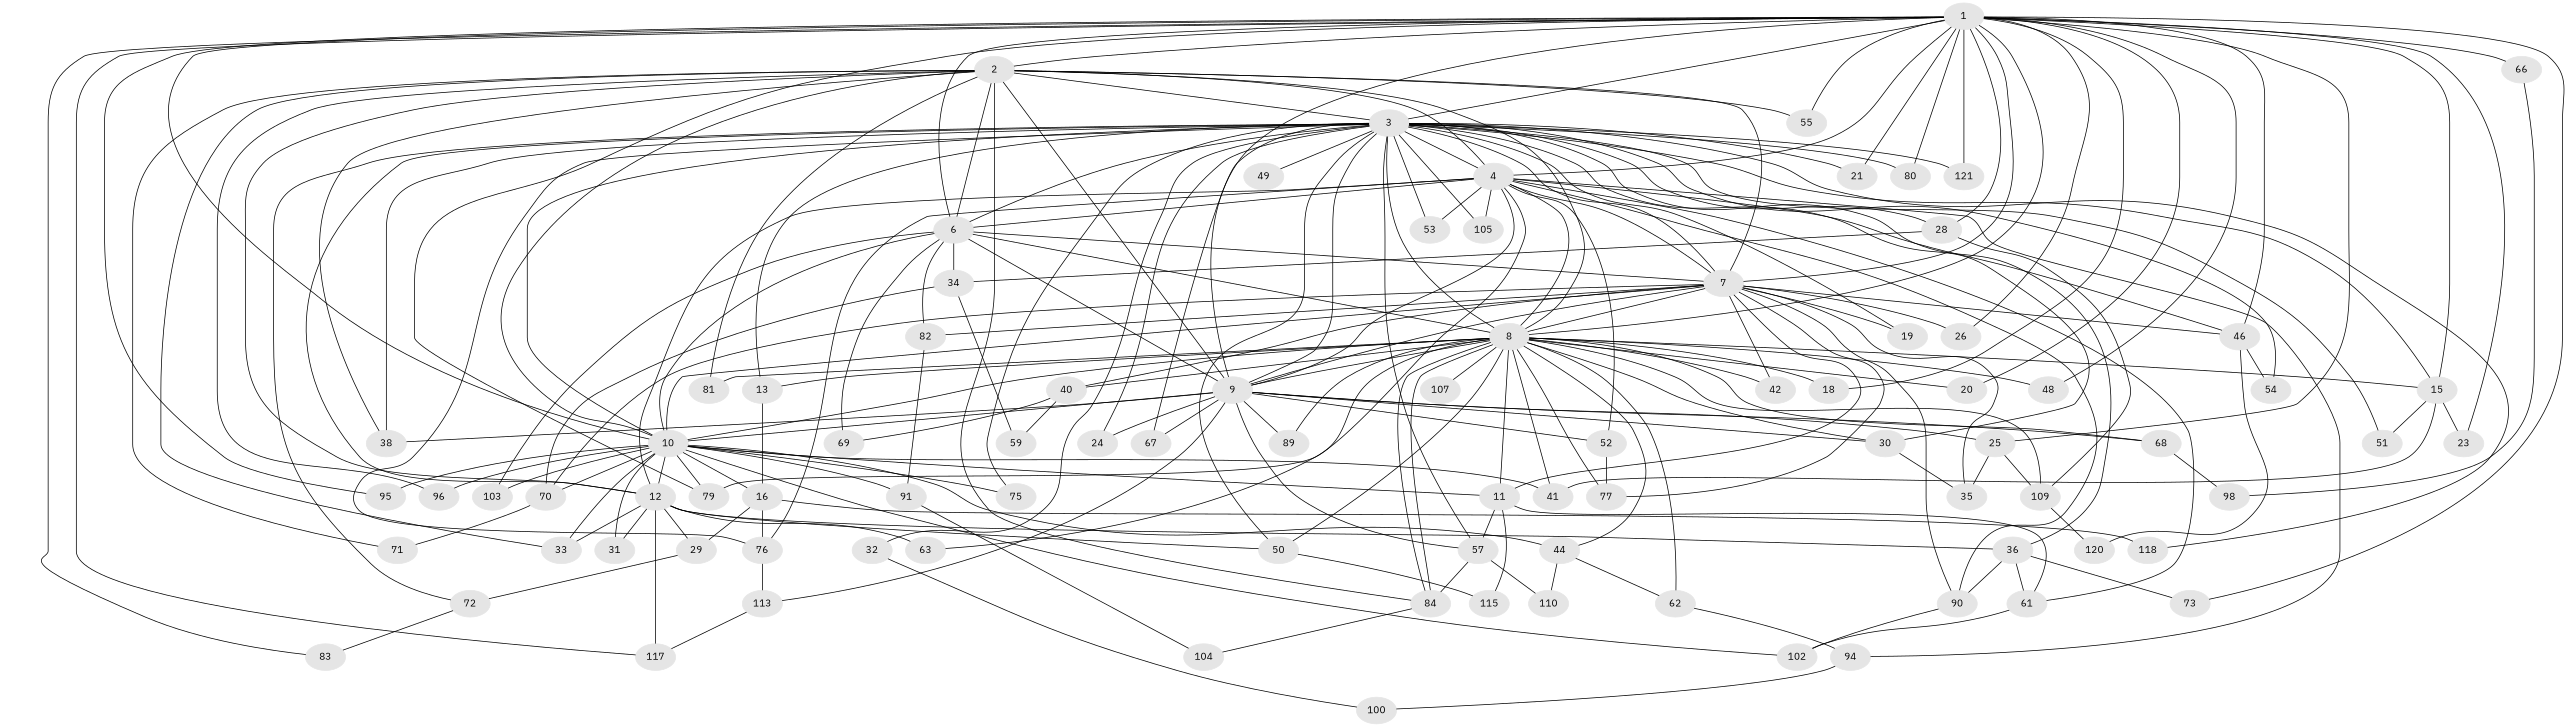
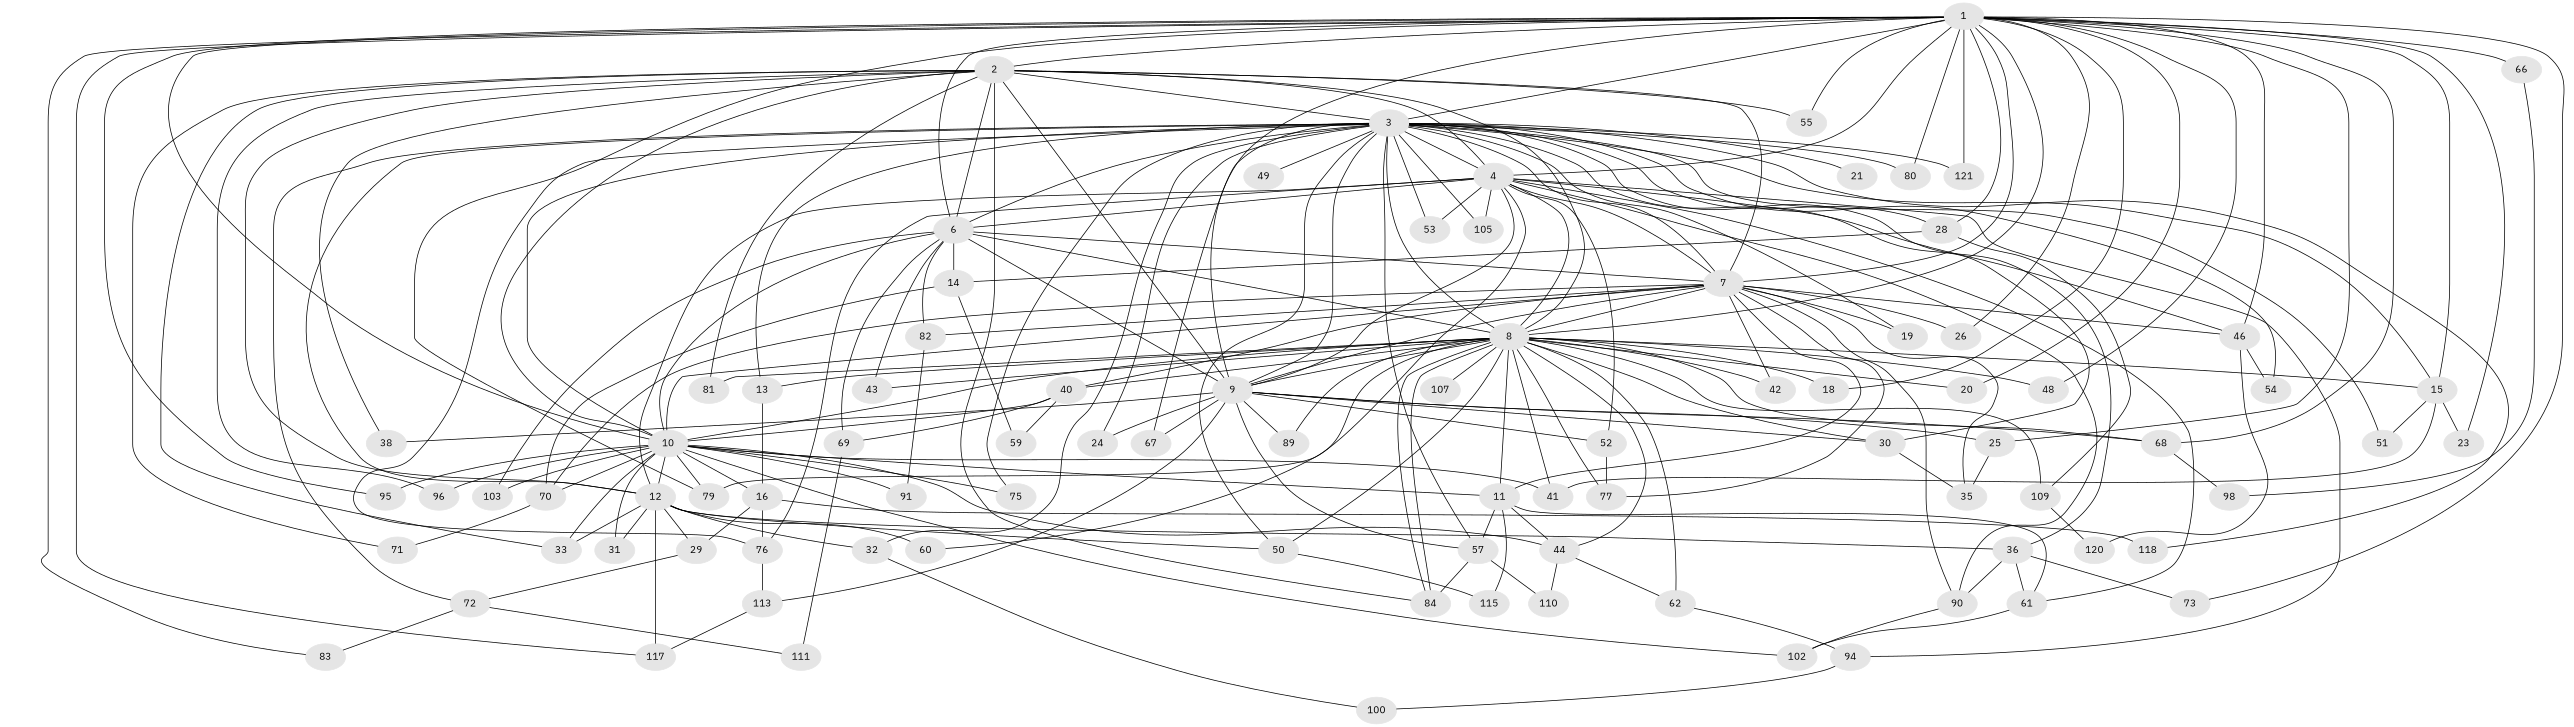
edge "1" -- "21": now "1" -- "68"
edge "3" -- "38": removed
node "34": label "34" -> "14"
node "43": added
edge "9" -- "10": now "40" -- "10"
edge "25" -- "109": removed
edge "11" -- "44": added
edge "12" -- "32": added
node "63": label "63" -> "60"
node "111": added
node "104": removed
